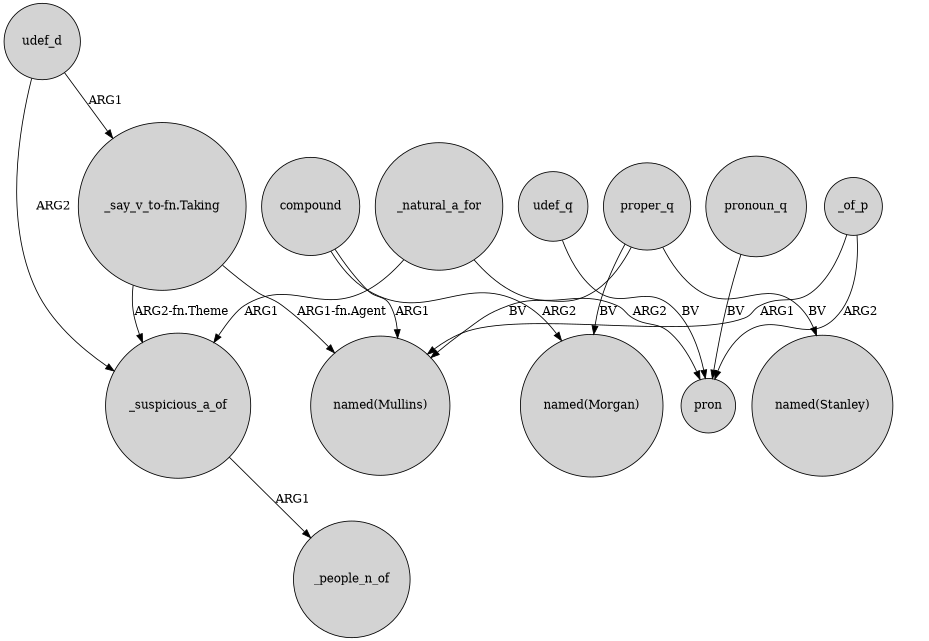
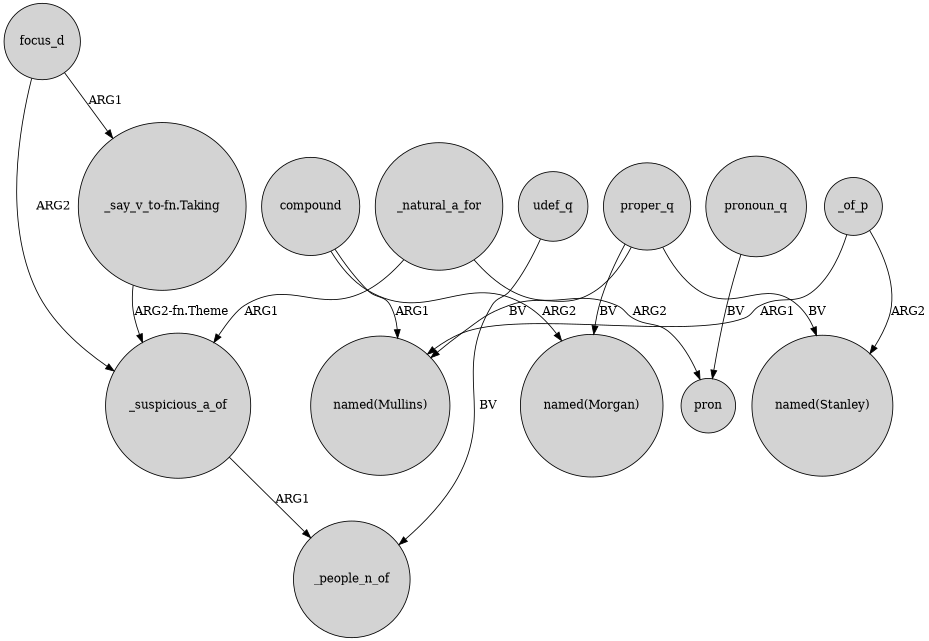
node "udef_d": label "udef_d" -> "focus_d"
edge "udef_q" -> "pron": now "udef_q" -> "_people_n_of"
edge "_say_v_to-fn.Taking" -> "named(Mullins)": removed, label "ARG1-fn.Agent"
edge "_of_p" -> "pron": now "_of_p" -> "named(Stanley)"
